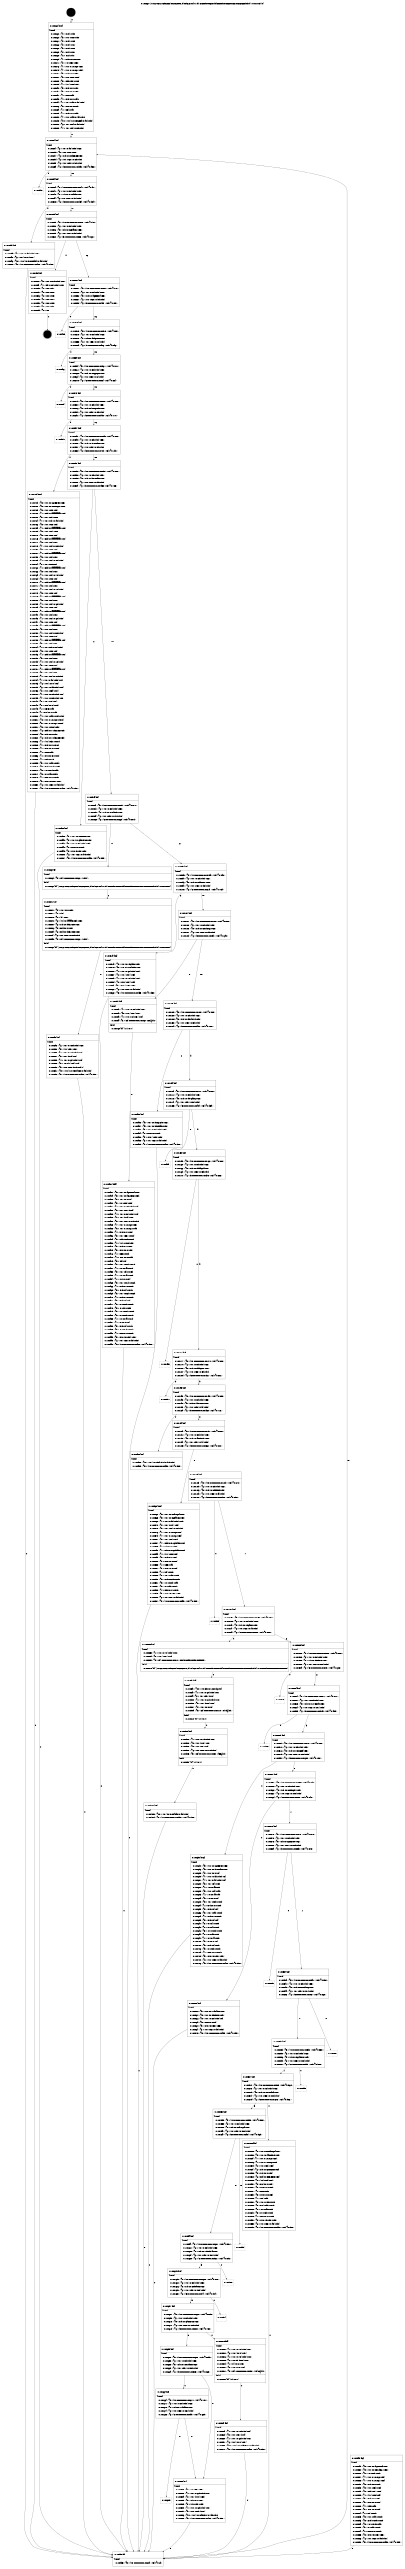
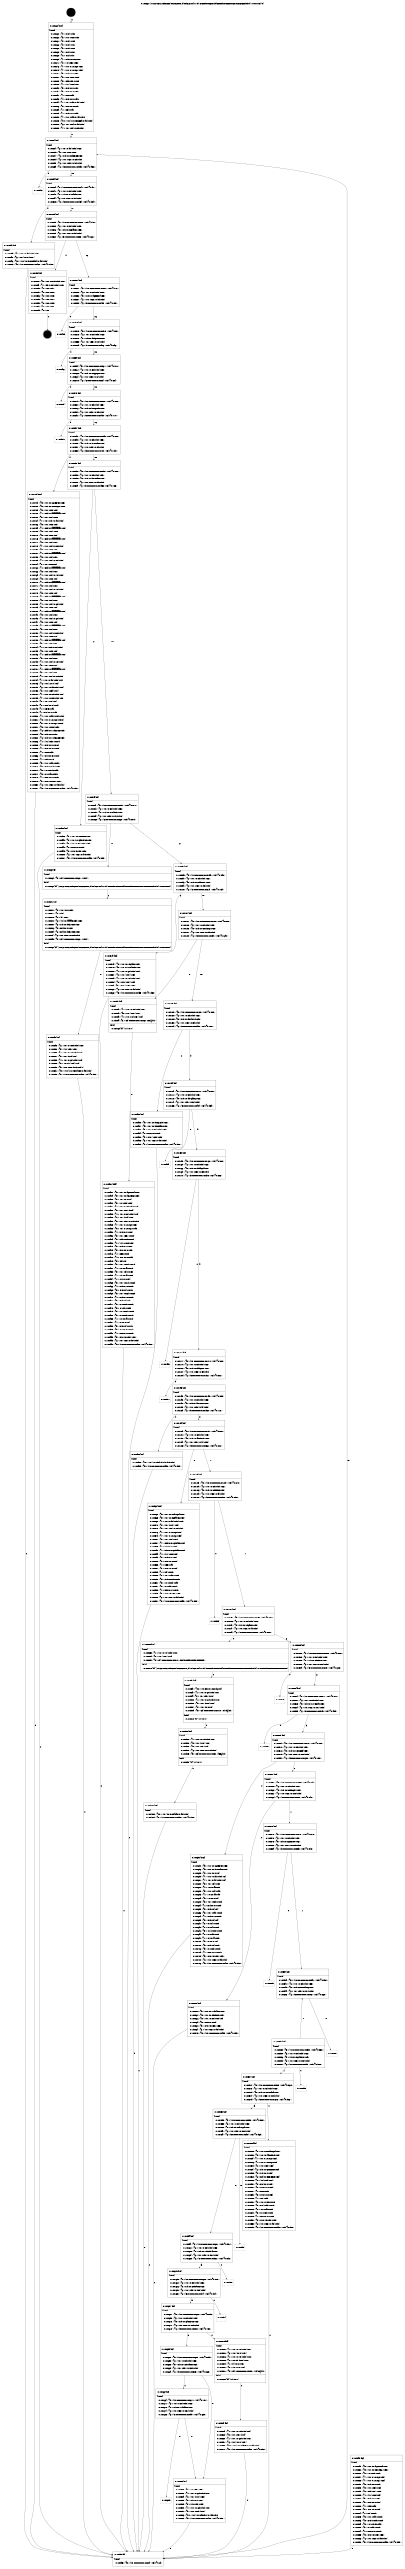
edge "0x401477 [28]" -> "0x401493 [28]": removed, label "9"
edge "0x4014af [28]" -> "0x4014cb [28]": added, label "7"
edge "0x4019a3 [15]" -> "0x401fe5 [5]": added, label "1"
edge "0x40158f [28]" -> "0x4015ab [28]": reversed
